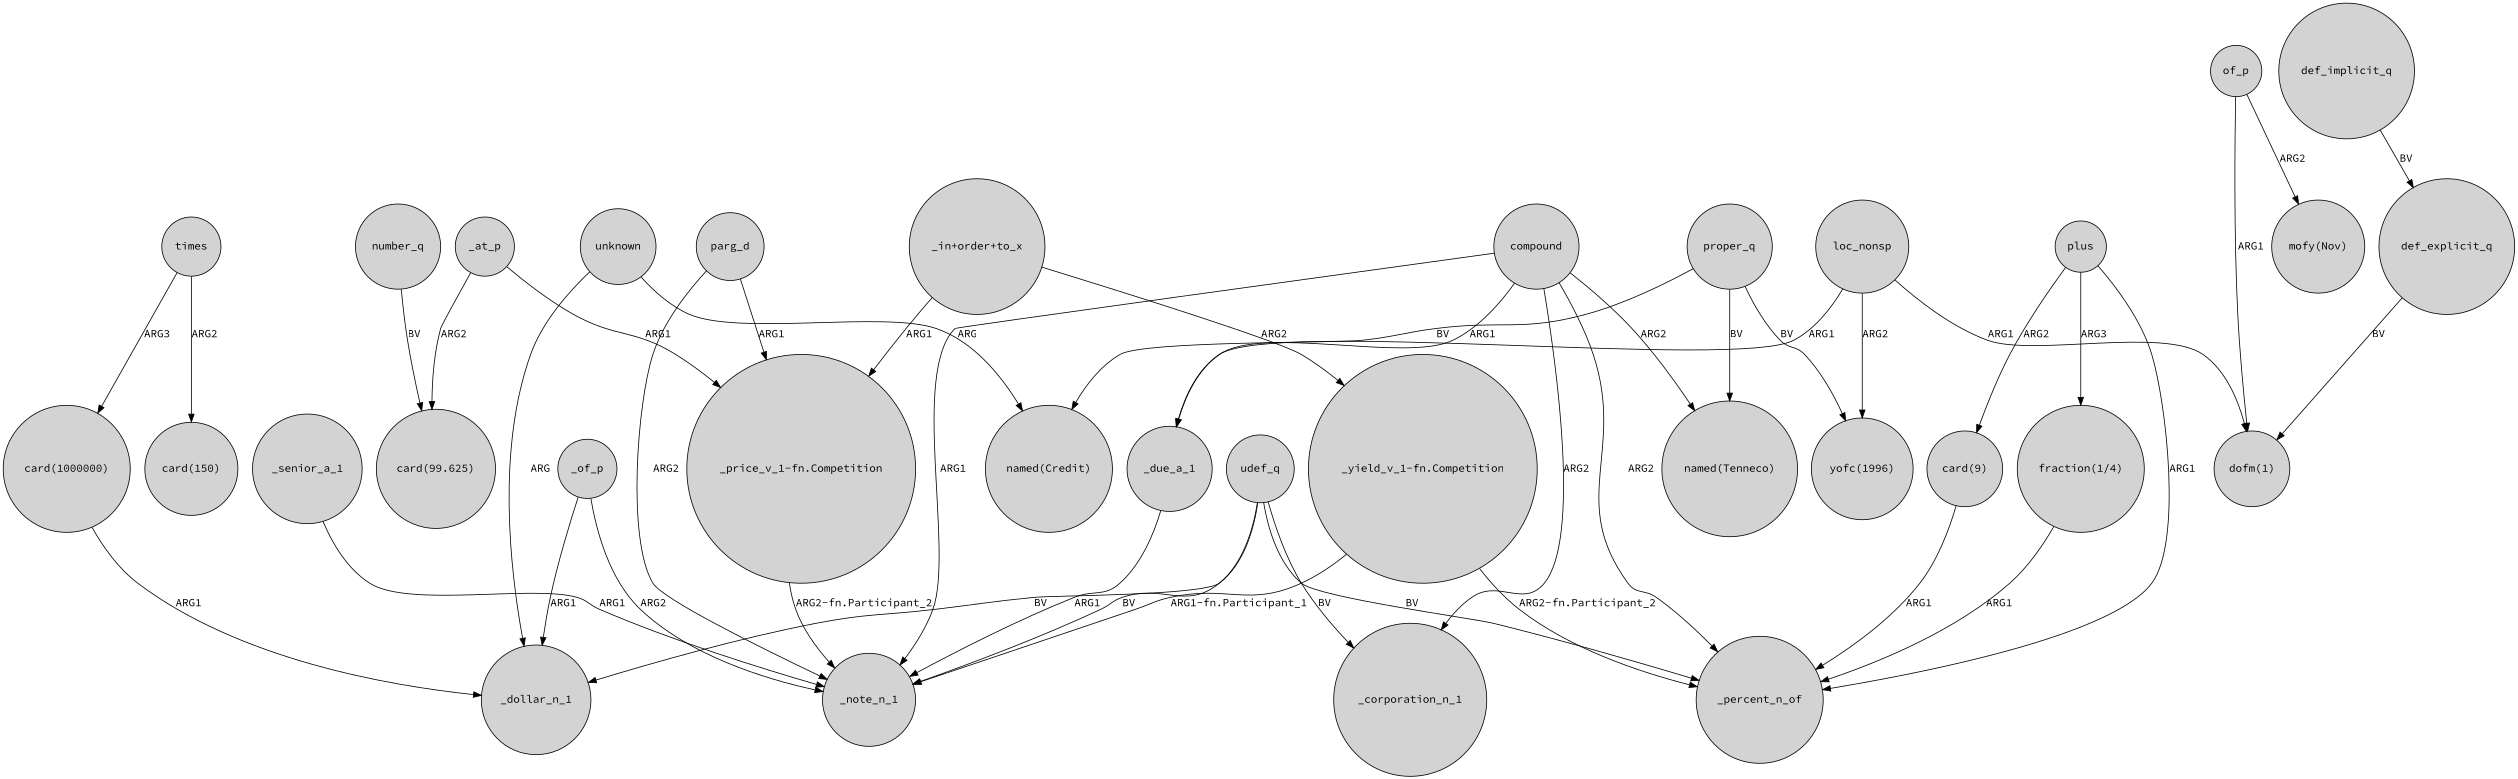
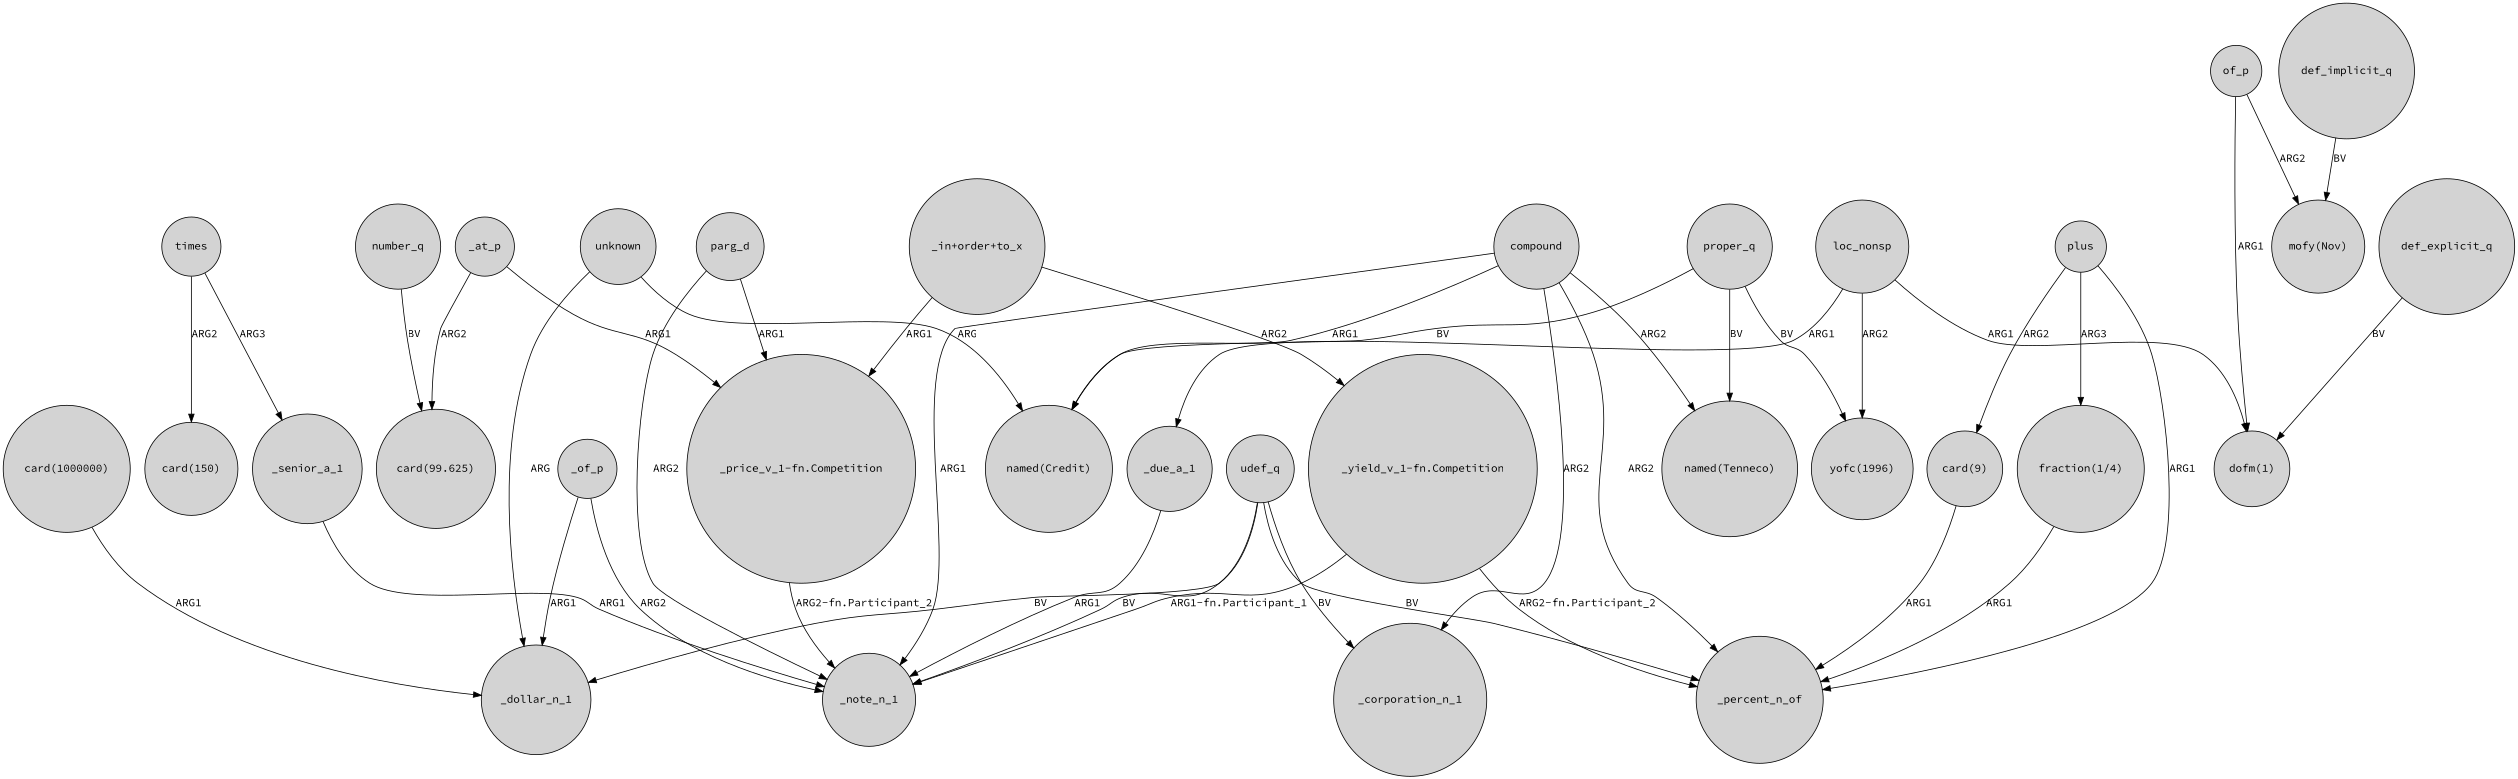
edge "def_implicit_q" -> "def_explicit_q": now "def_implicit_q" -> "mofy(Nov)"
edge "times" -> "card(1000000)": now "times" -> "_senior_a_1"
edge "compound" -> "_due_a_1": now "compound" -> "named(Credit)"
